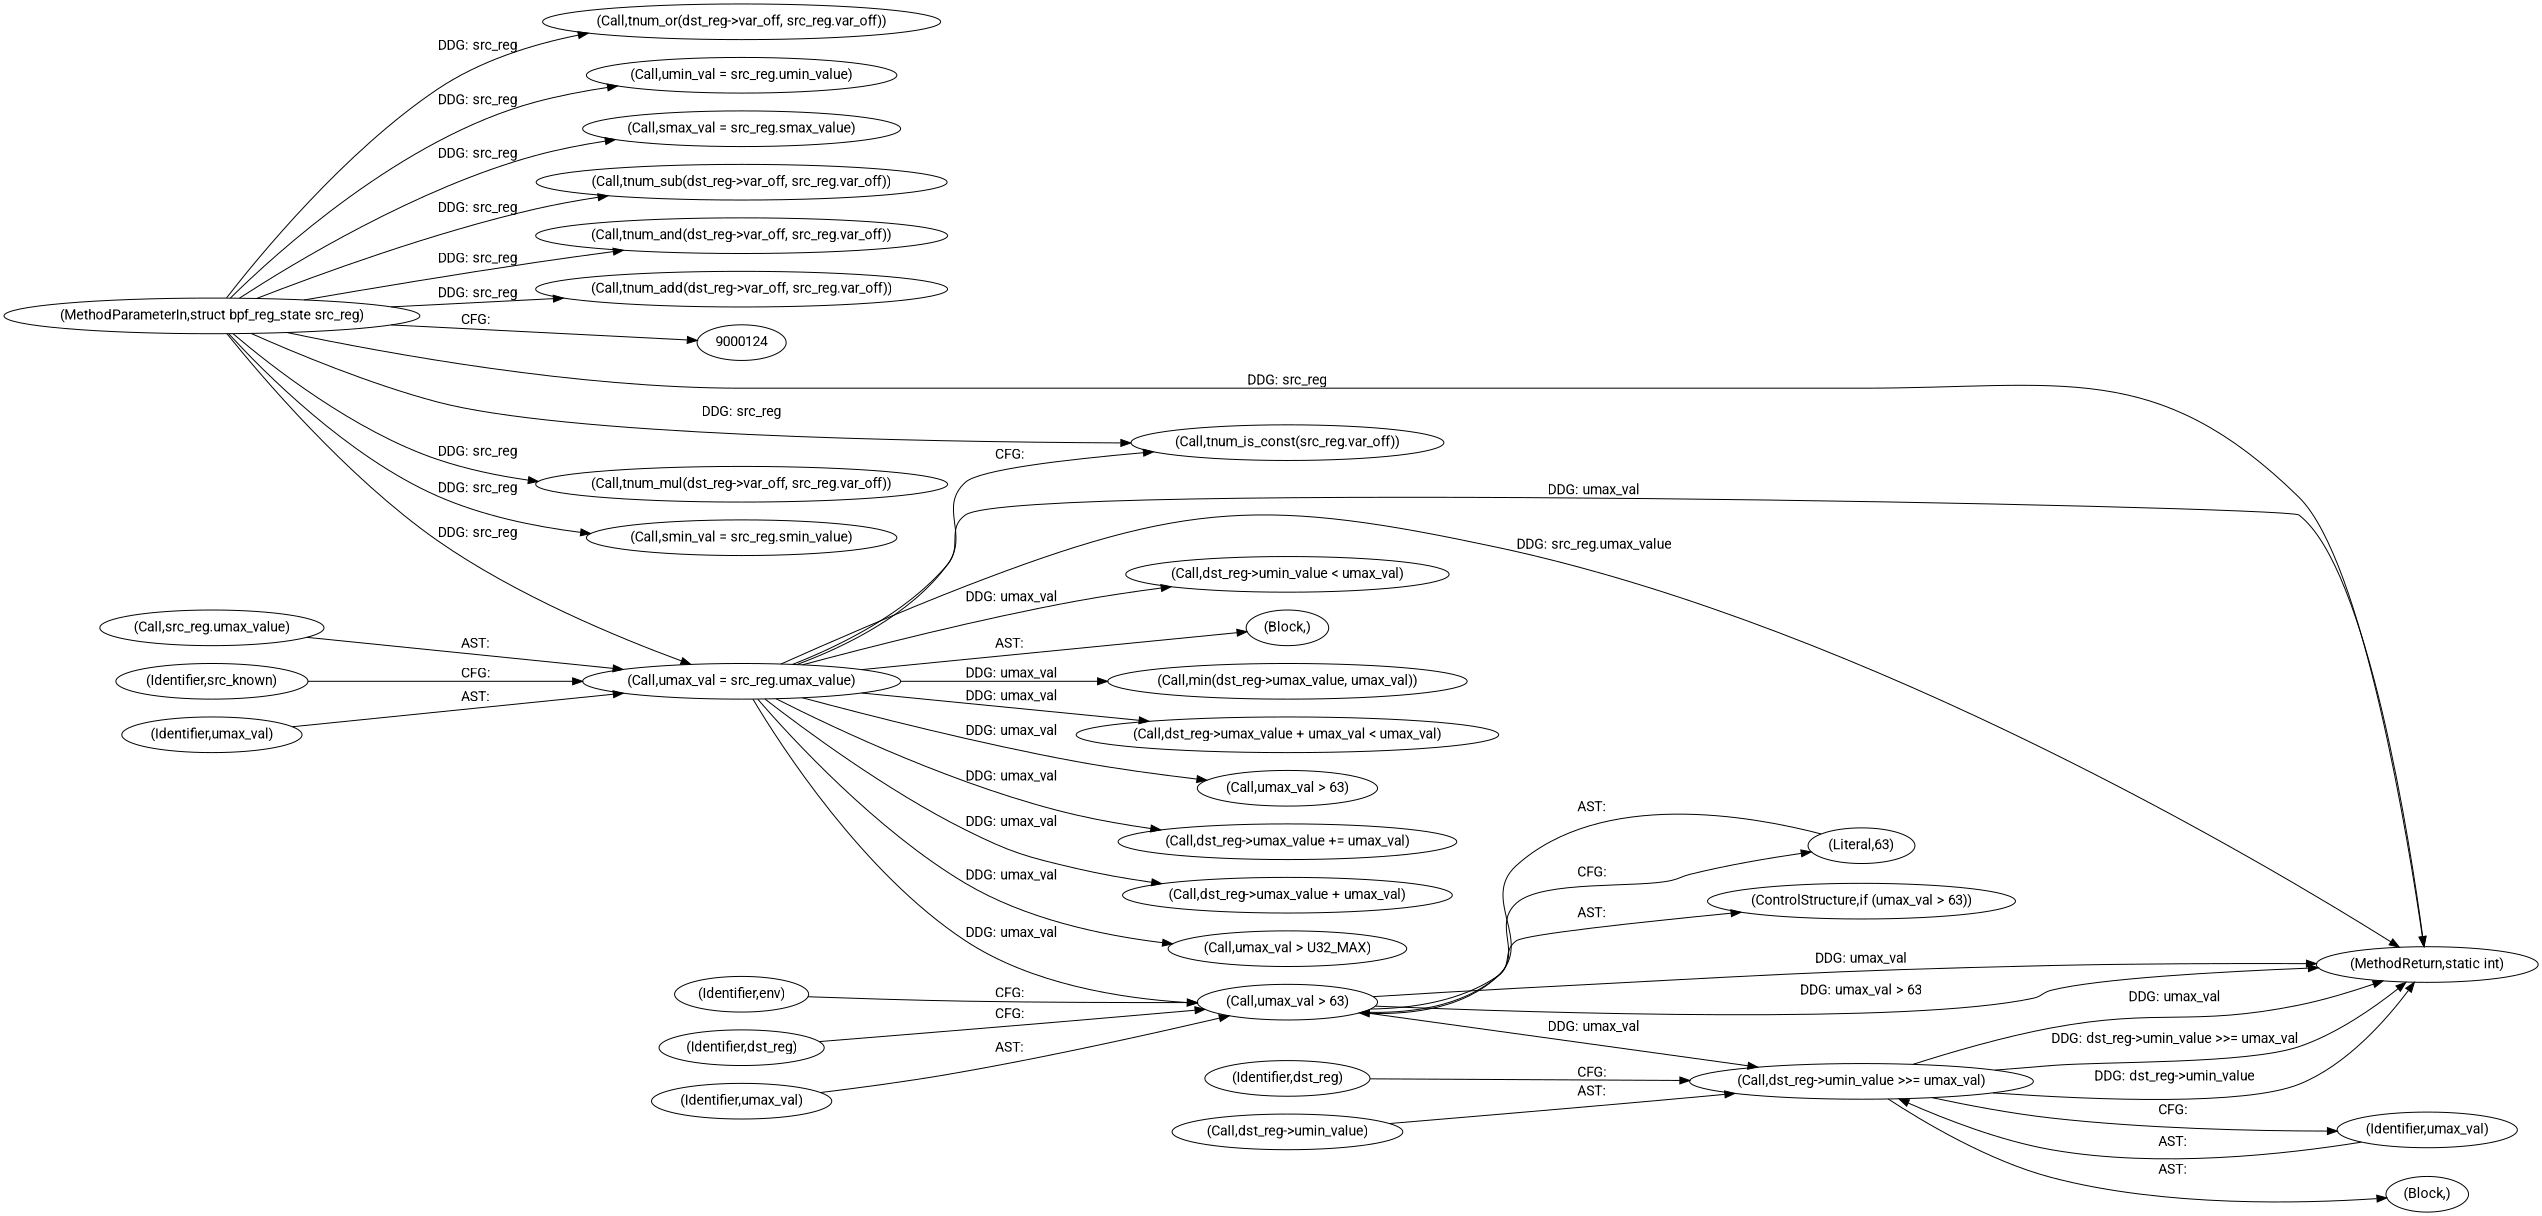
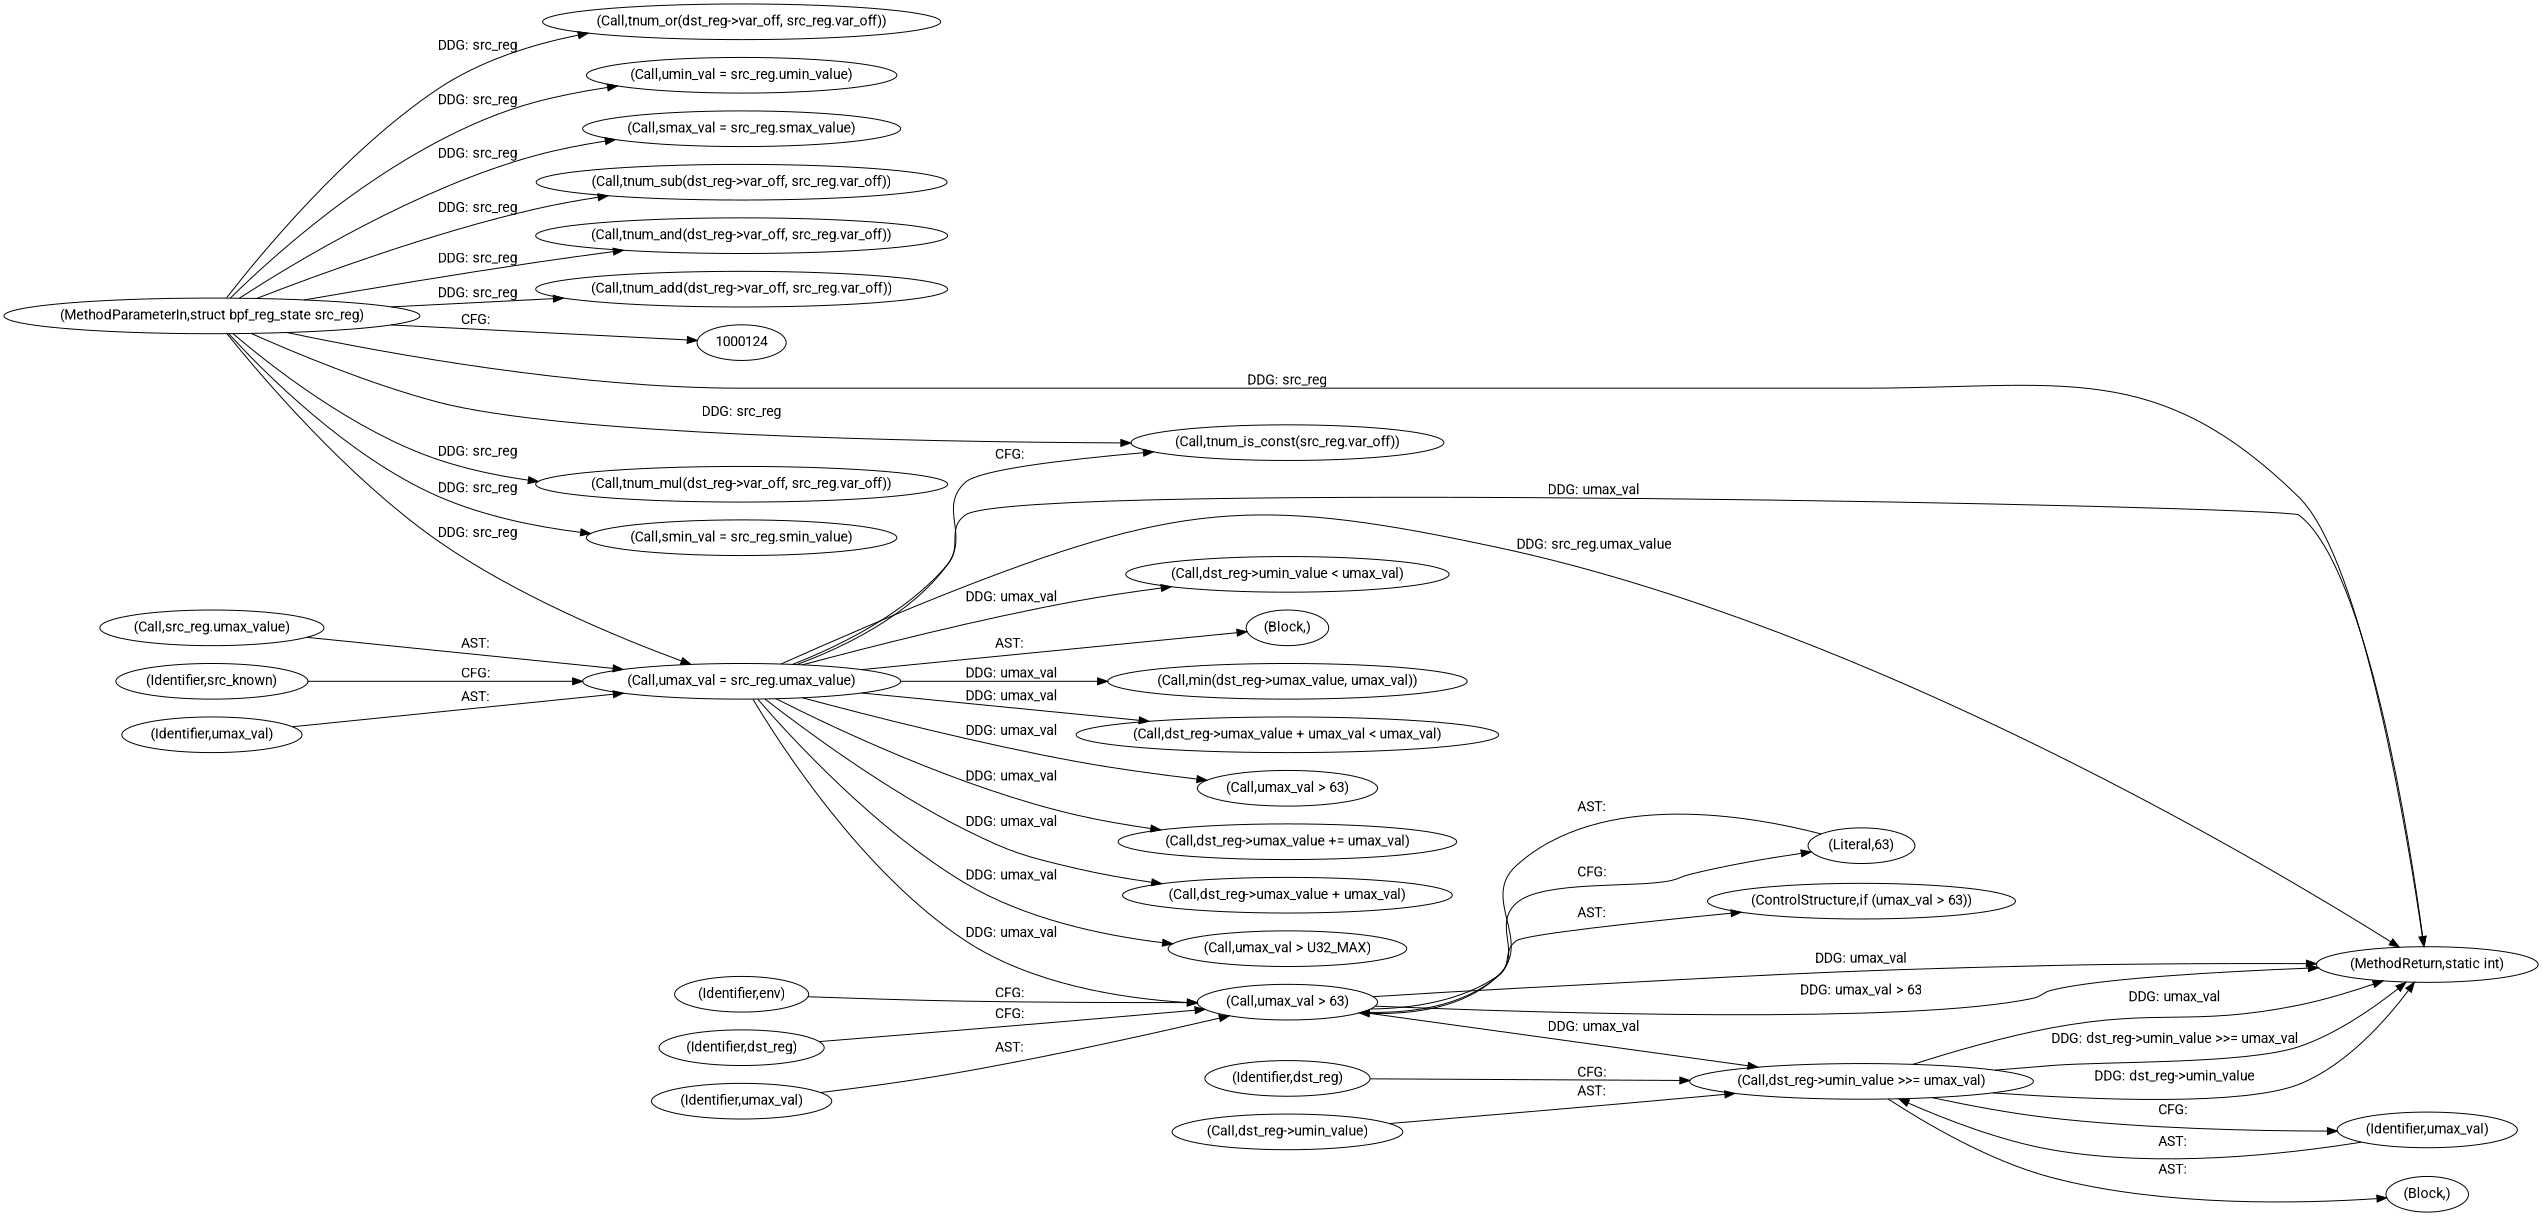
node "9000124": label "9000124" -> "1000124"
